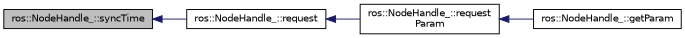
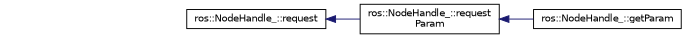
node "ros::NodeHandle_::syncTime": removed
